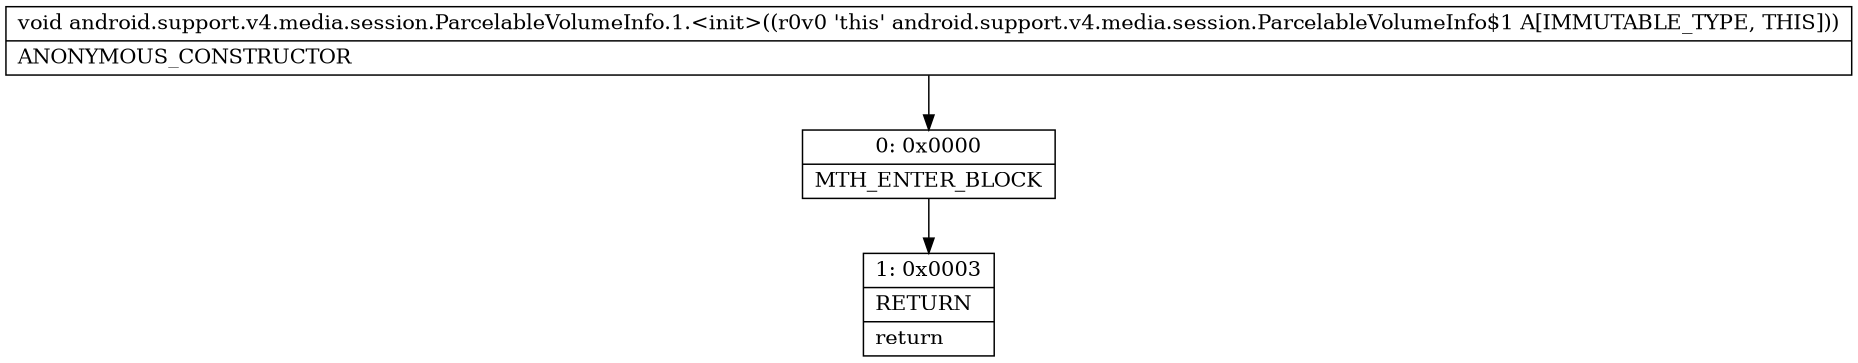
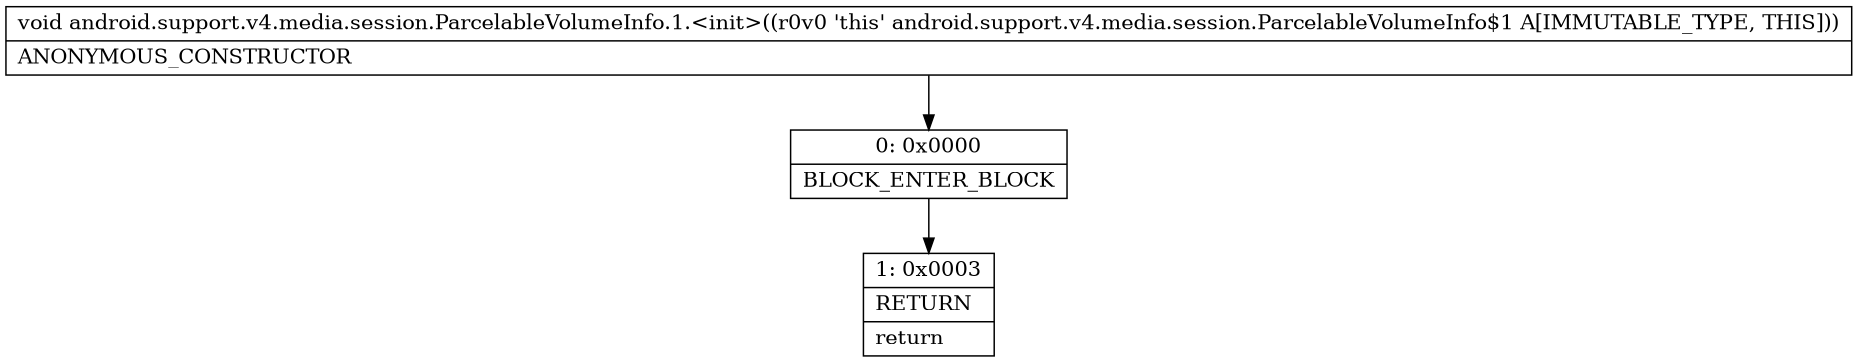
node "0: 0x0000": text "MTH_ENTER_BLOCK" -> "BLOCK_ENTER_BLOCK"
